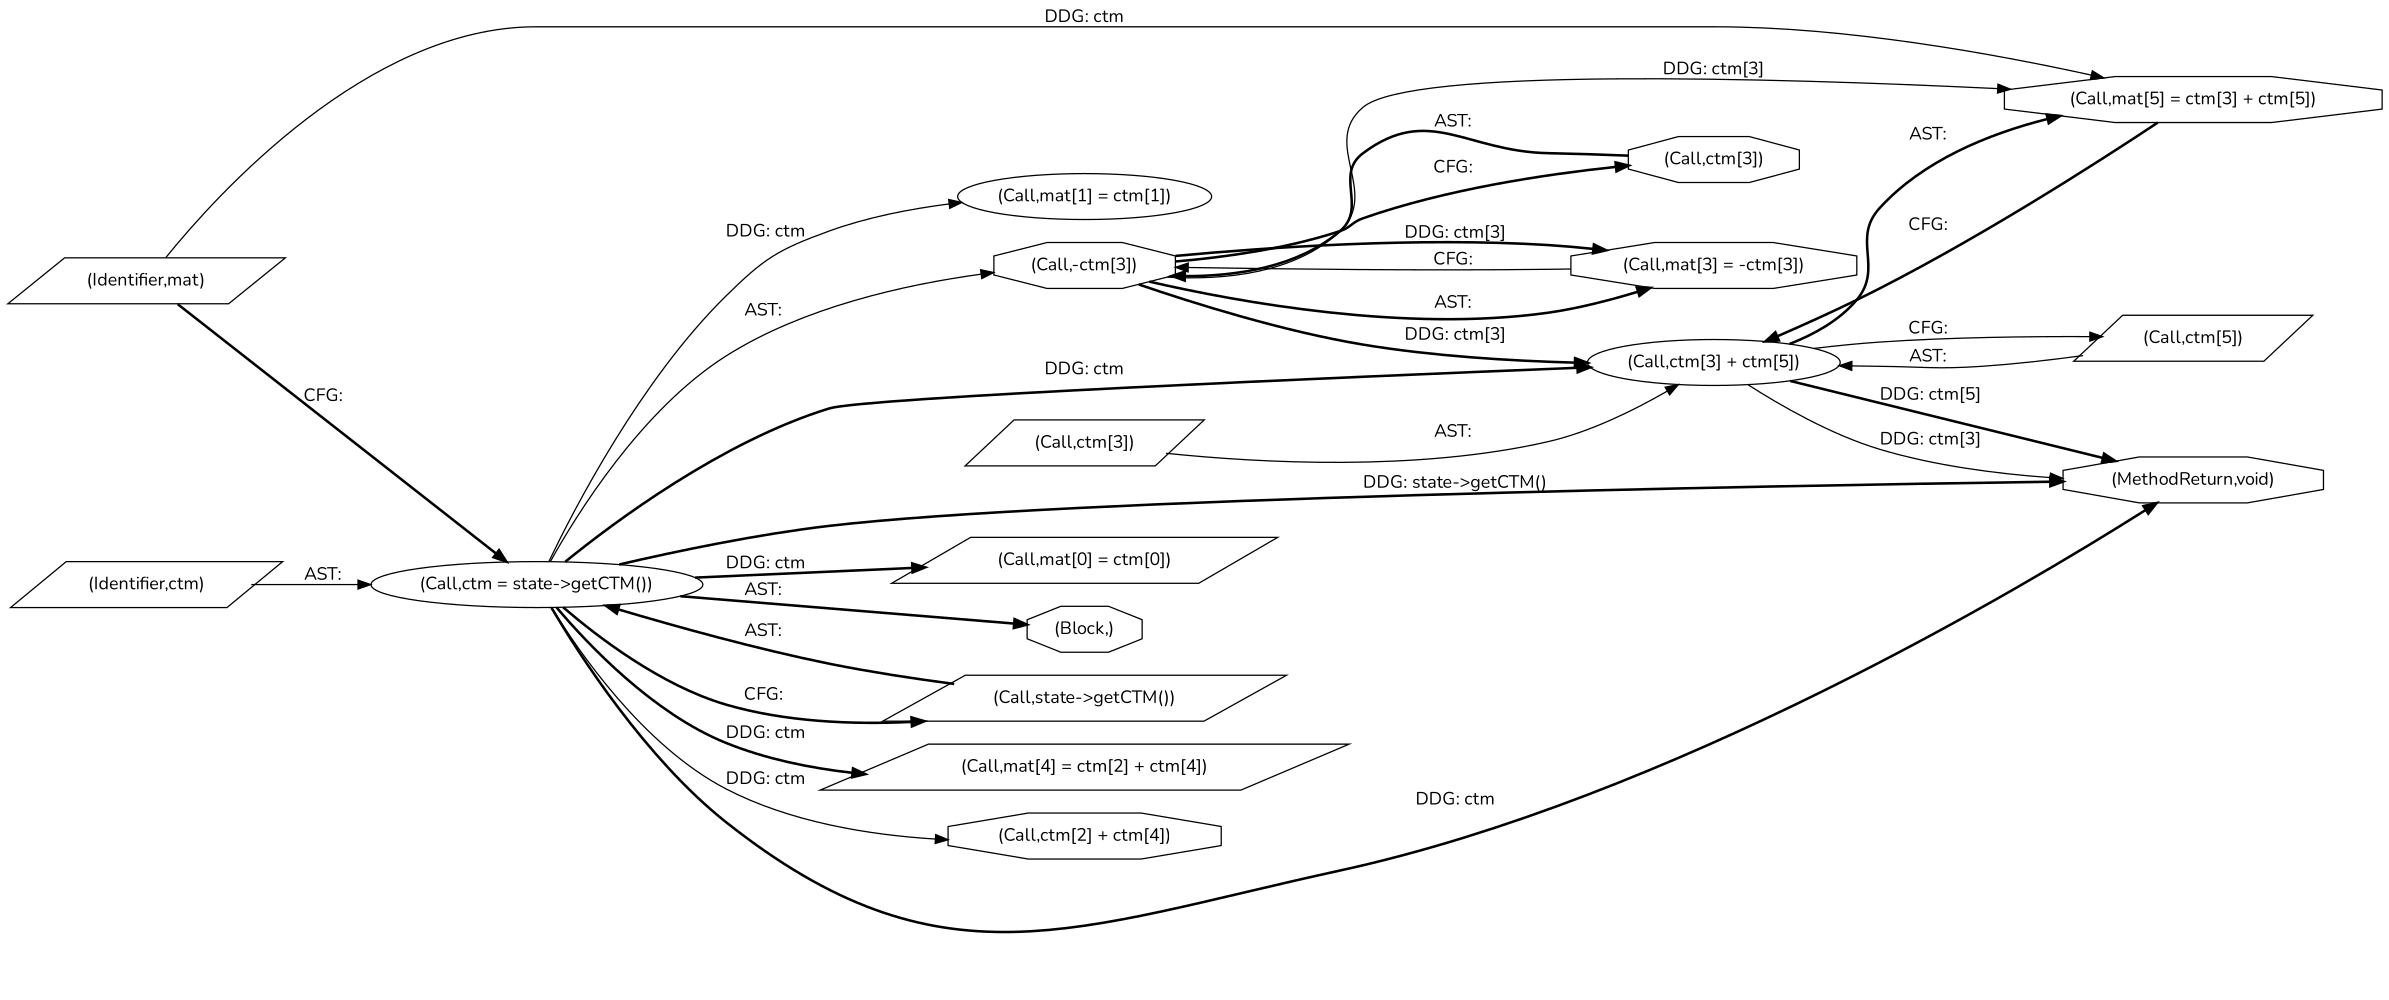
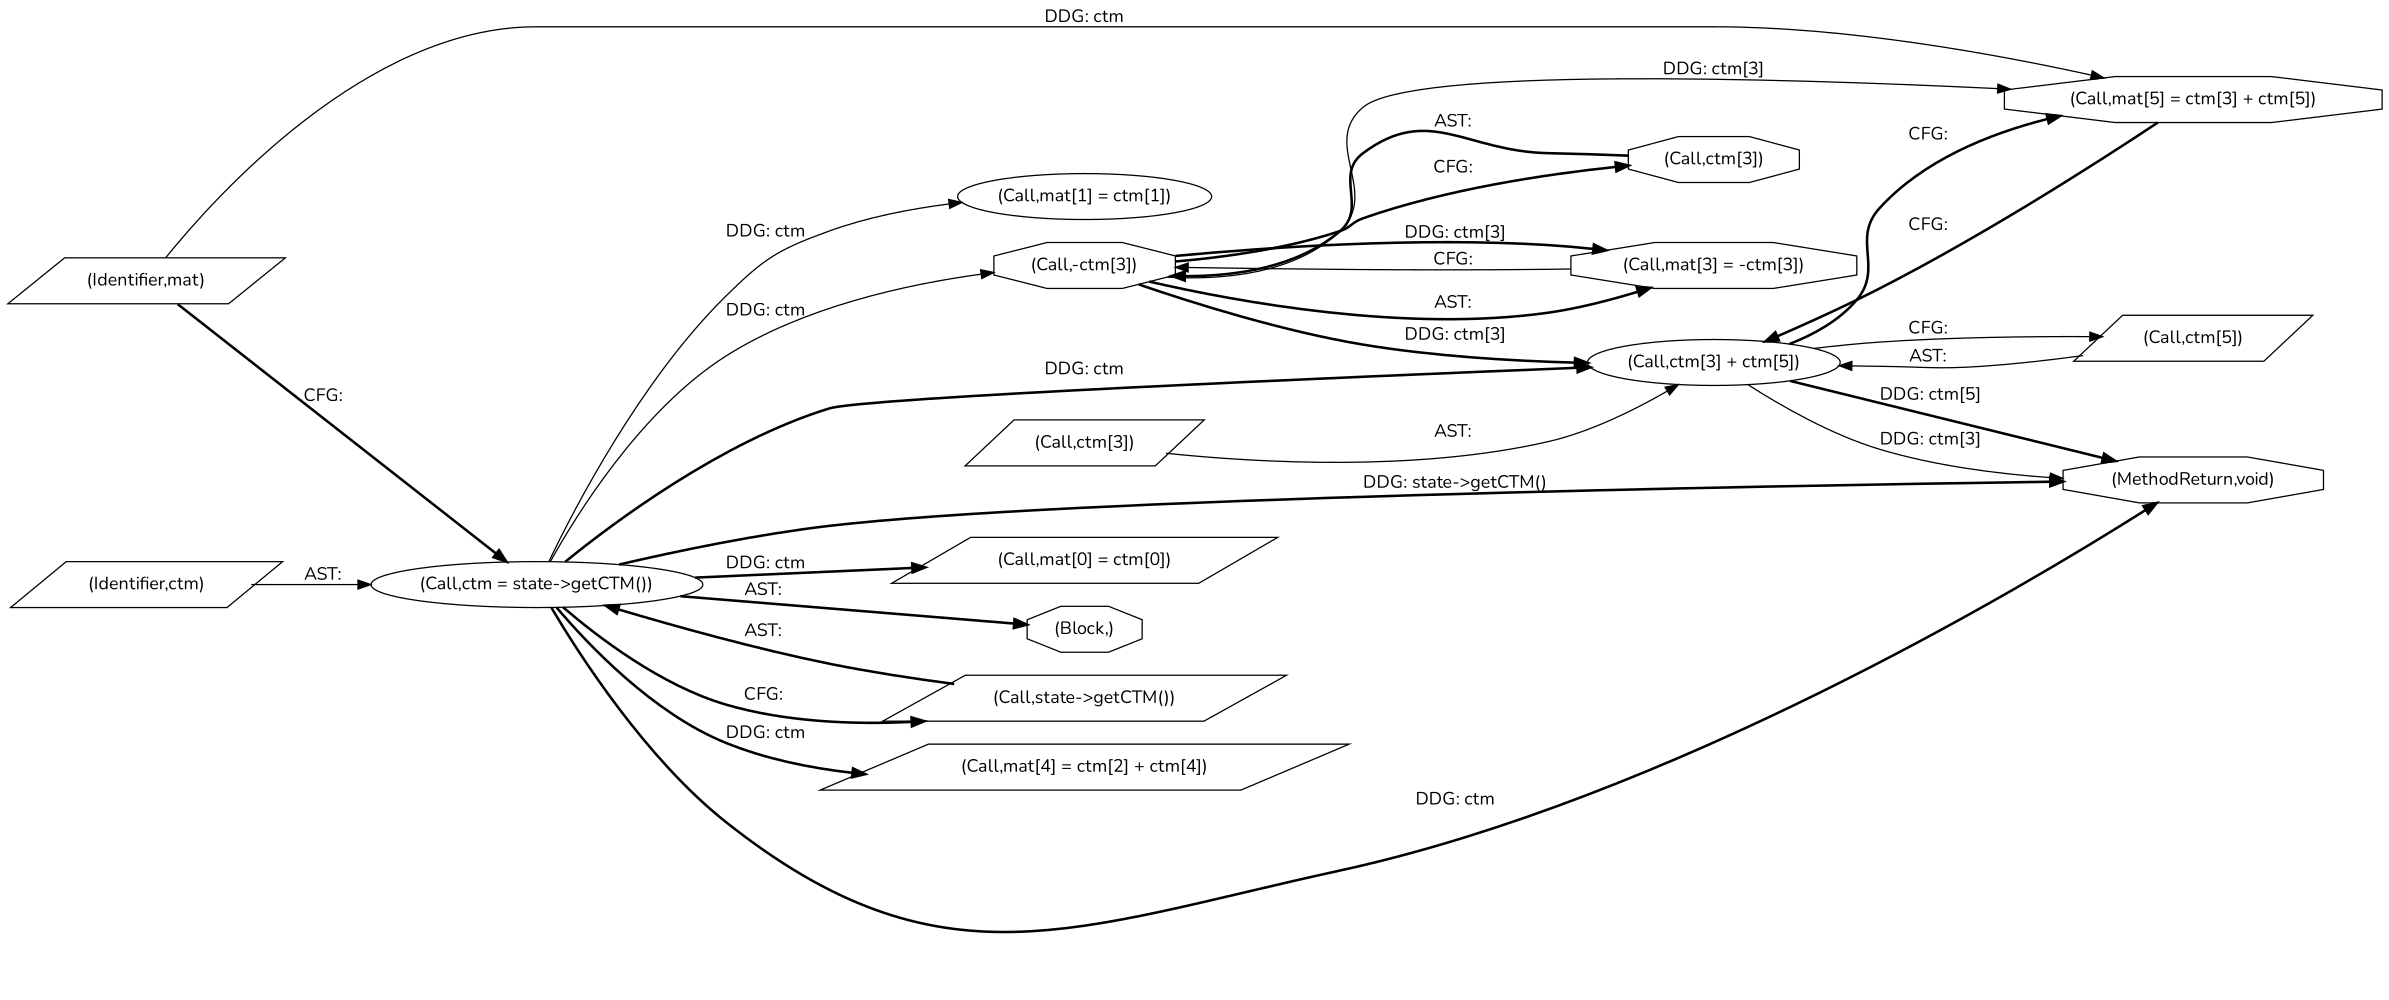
edge "(Call,ctm[3] + ctm[5])" -> "(Call,mat[5] = ctm[3] + ctm[5])": label "AST: " -> "CFG: "
edge "(Call,ctm = state->getCTM())" -> "(Call,-ctm[3])": label "AST: " -> "DDG: ctm"
node "(Call,ctm[2] + ctm[4])": removed
